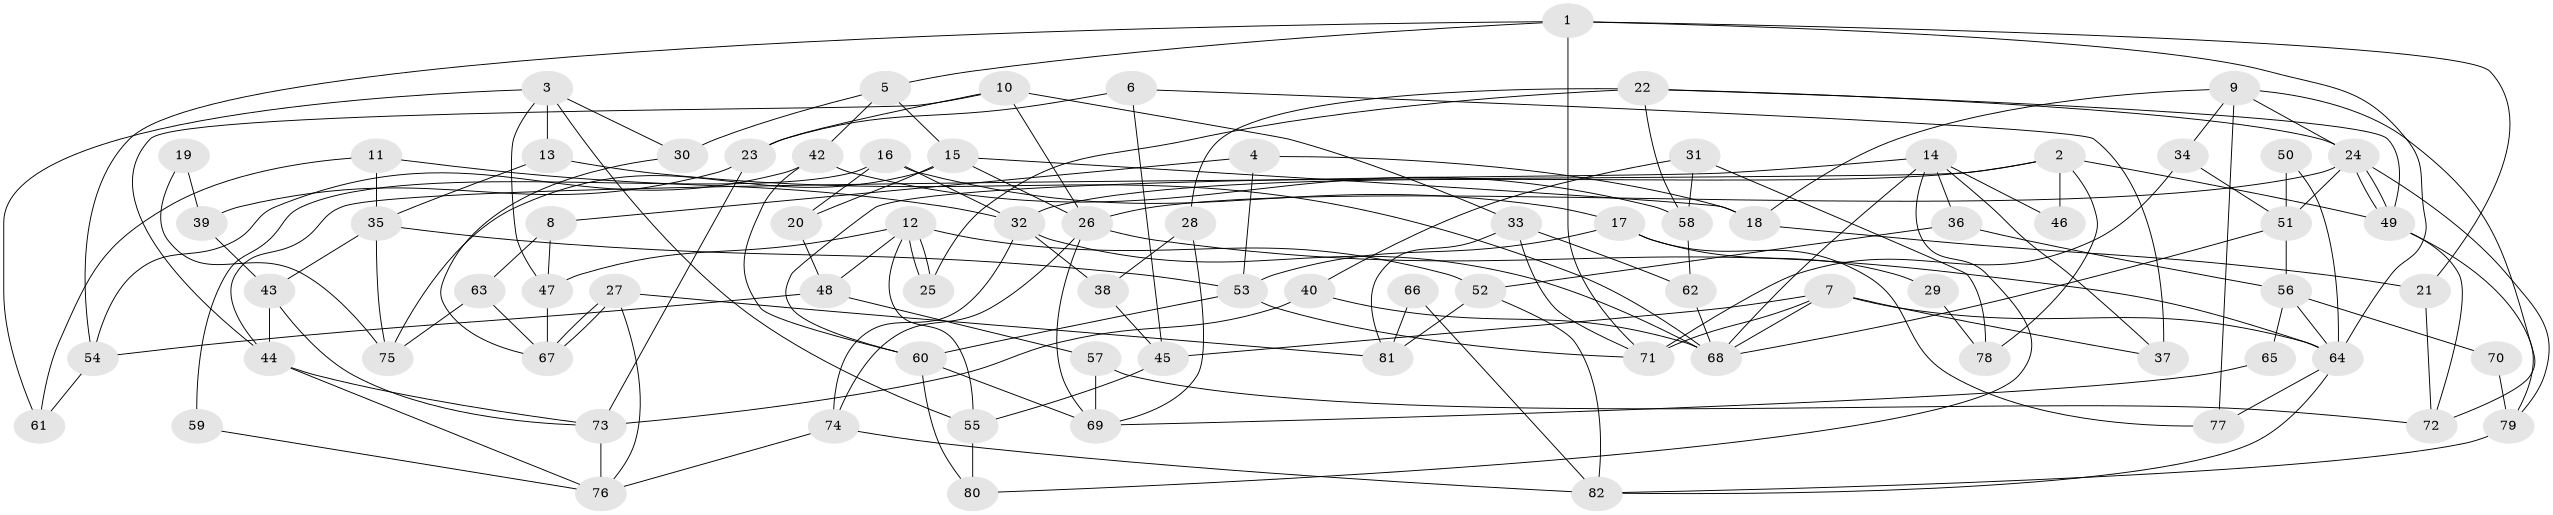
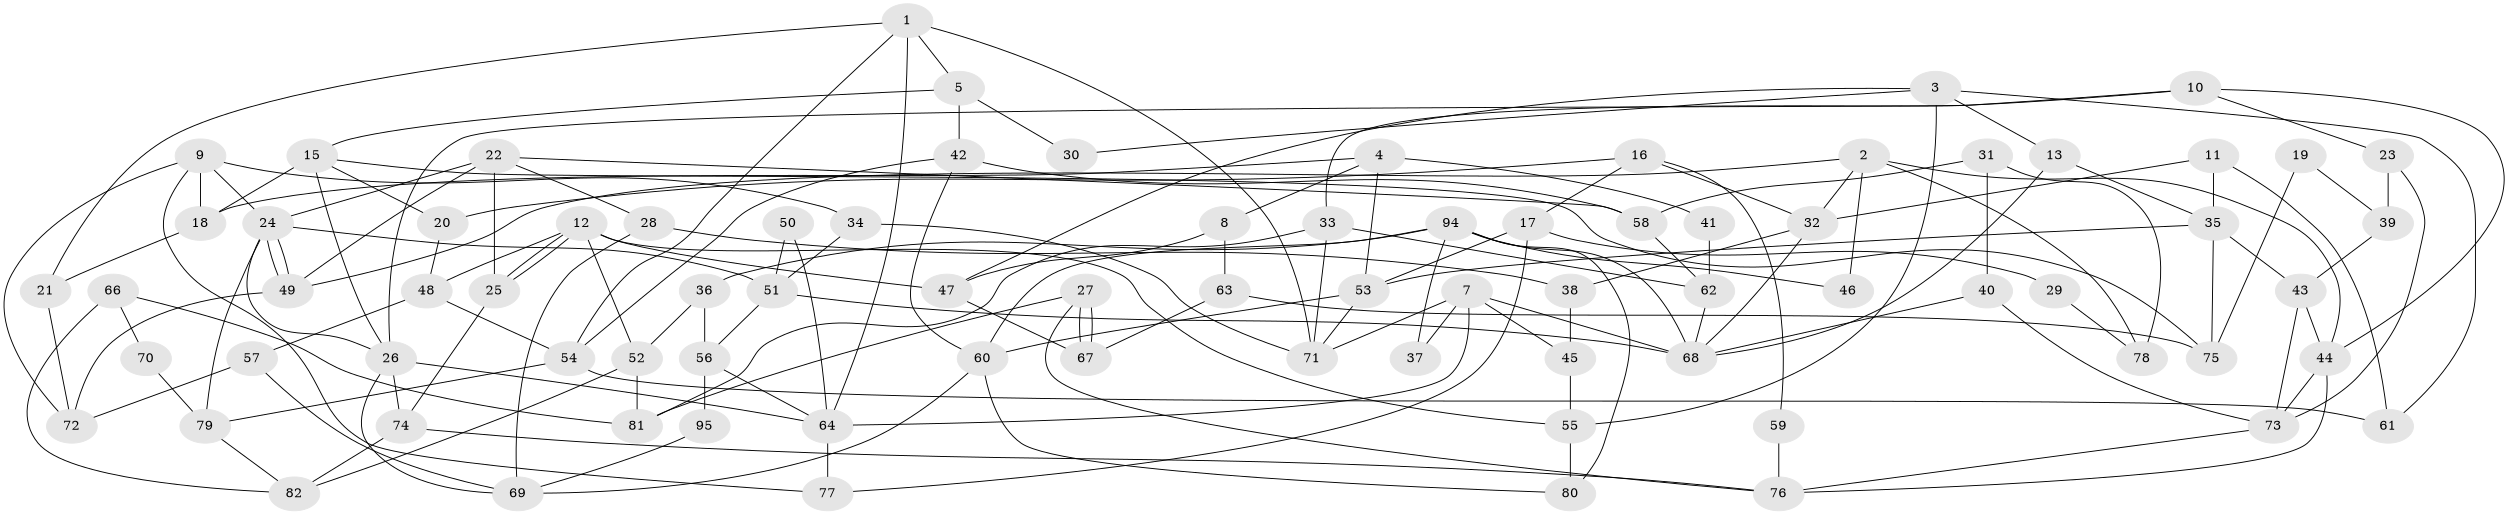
node "6": removed
node "14": label "14" -> "94"
node "41": added
edge "30" -- "67": removed
edge "49" -- "79": now "54" -- "79"
edge "32" -- "74": now "25" -- "74"
edge "56" -- "70": now "66" -- "70"
node "65": label "65" -> "95"
edge "64" -- "82": removed
